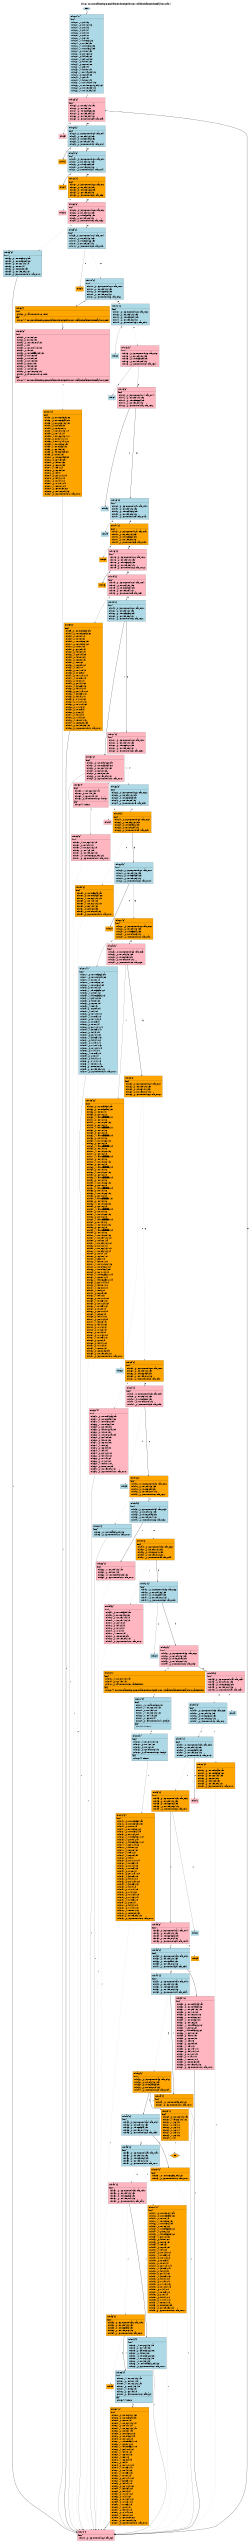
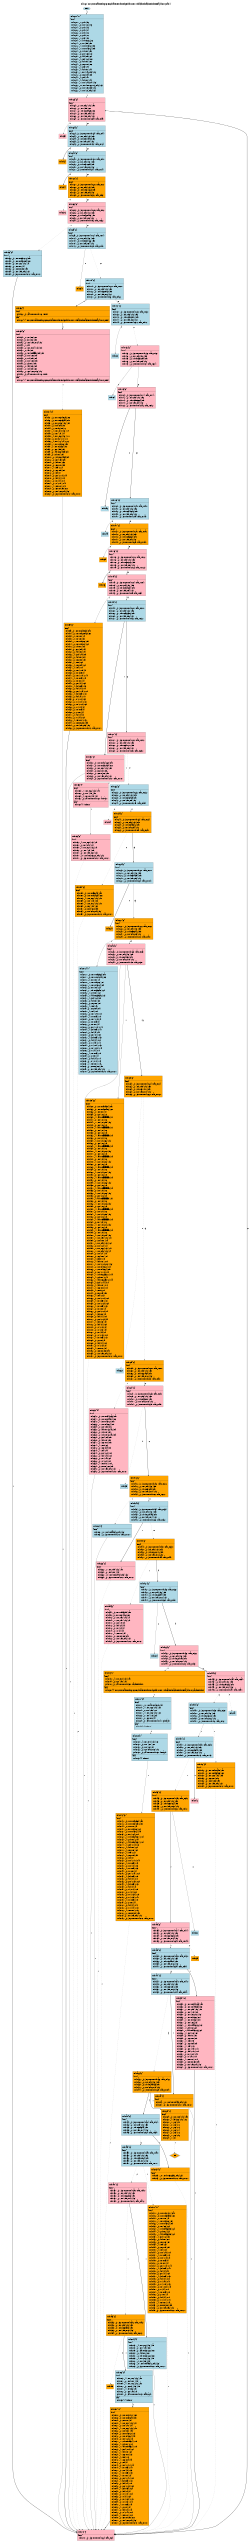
edge "0x402072 [147]" -> "0x4027c7 [5]": now "0x4018a3 [28]" -> "0x4027c7 [5]"
